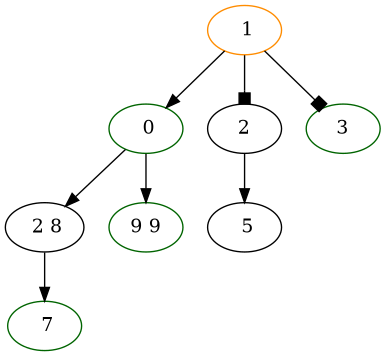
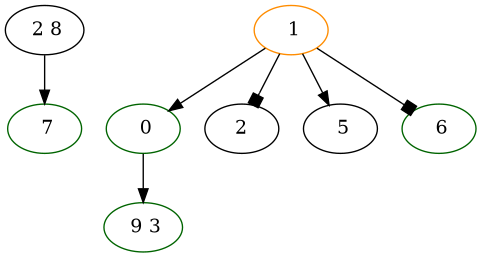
node "3": label "3" -> "6"
edge "2" -> "5": now "1" -> "5"
edge "0" -> "2 8": removed
node "9 9": label "9 9" -> "9 3"
